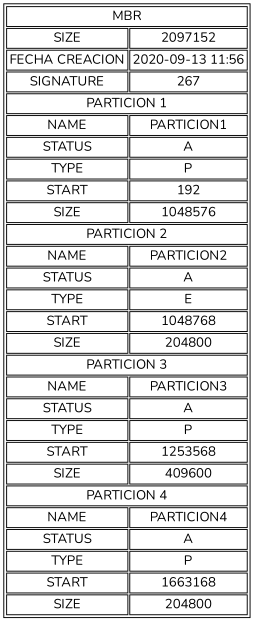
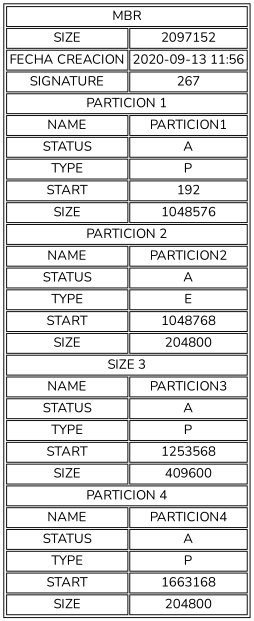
node "MBR": text "PARTICION 3" -> "SIZE 3"
